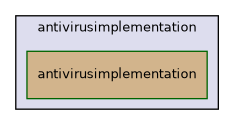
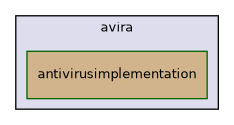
cluster "antivirusimplementation": label "antivirusimplementation" -> "avira"
